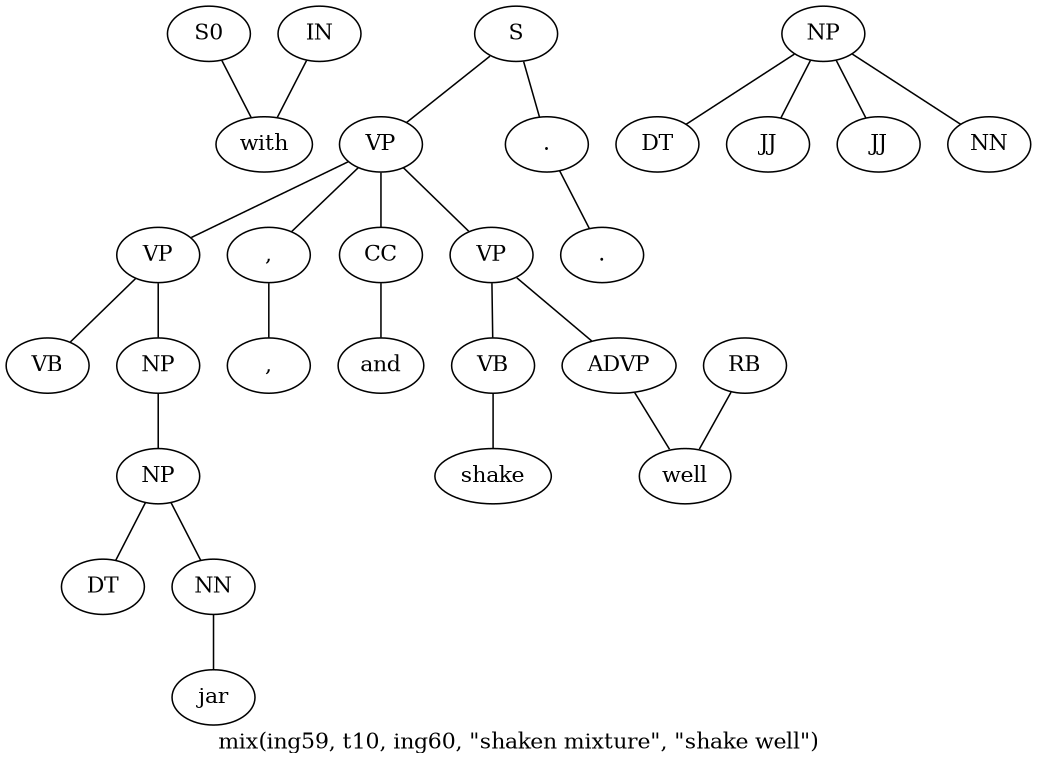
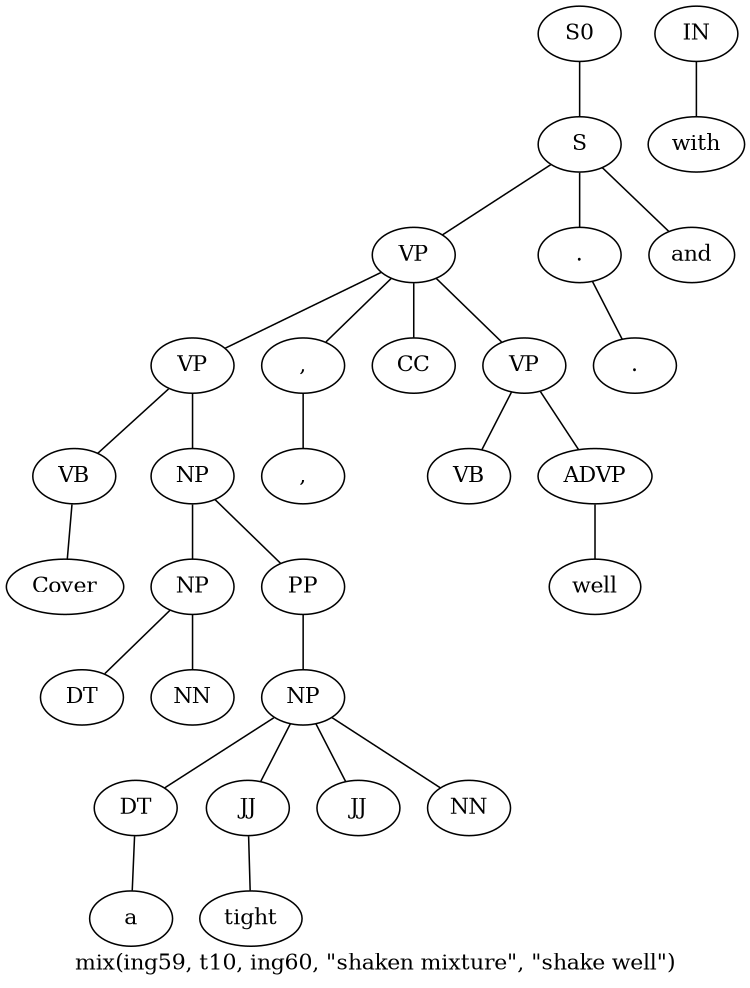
edge "S0" -- "with": now "S0" -- "S"
edge "CC" -- "and": now "S" -- "and"
node "RB": removed
node "shake": removed
node "Cover": added
node "PP": added
node "jar": removed
node "a": added
node "tight": added
